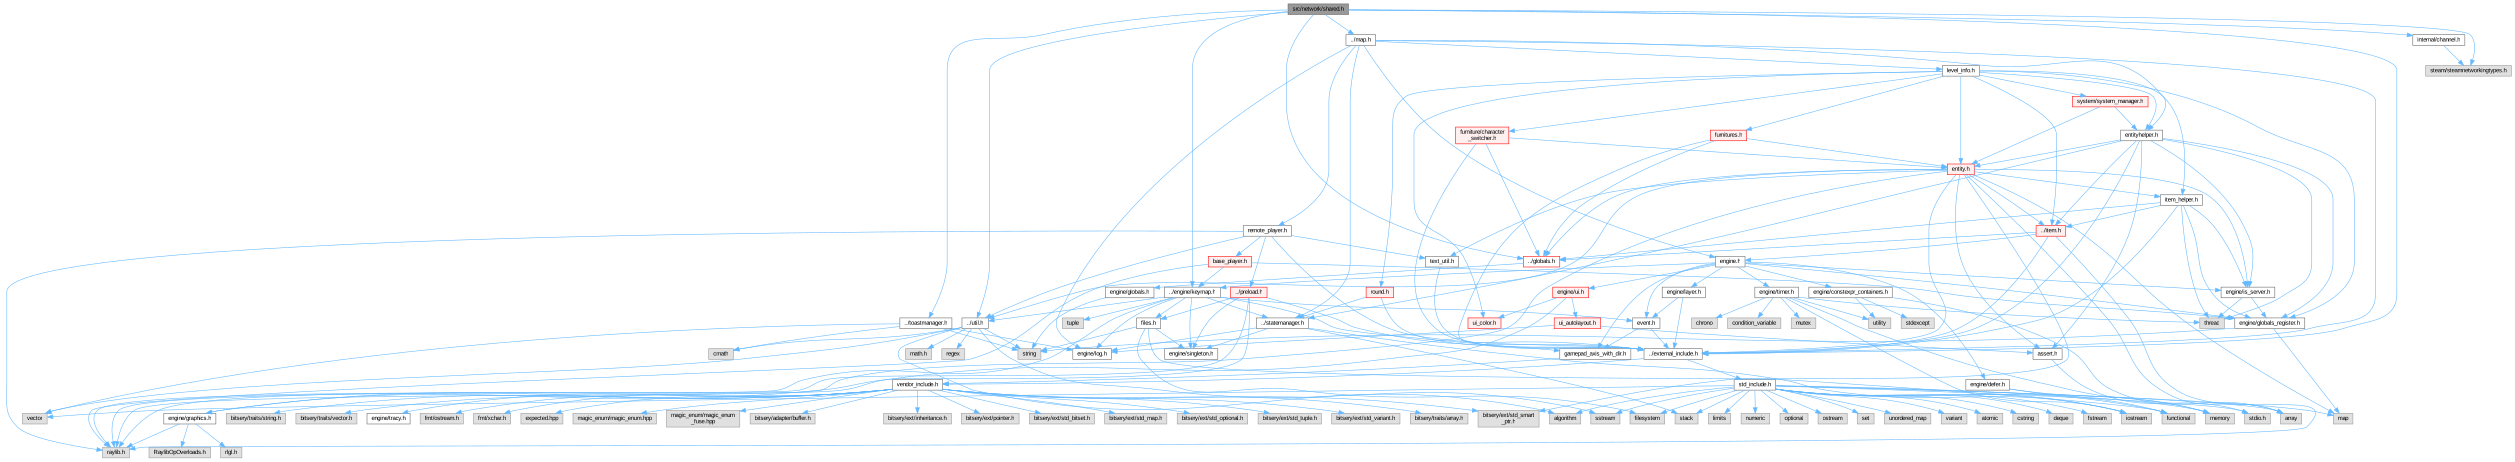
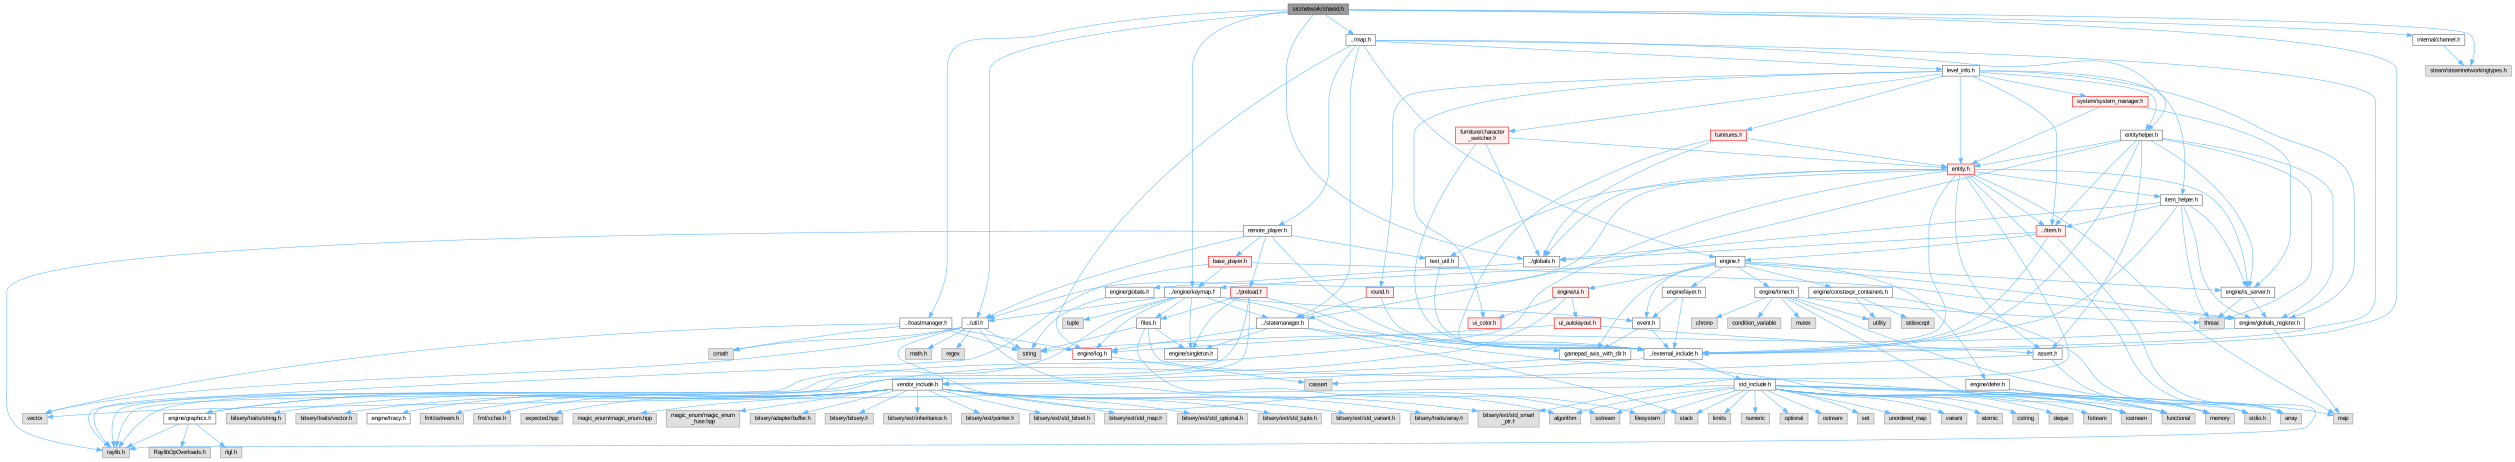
edge "system/system_manager.h" -> "entityhelper.h": now "system/system_manager.h" -> "engine/is_server.h"
node "../globals.h": color red -> grey40
node "engine/log.h": color grey40 -> red
node "cassert": added
node "bitsery/bitsery.h": added
